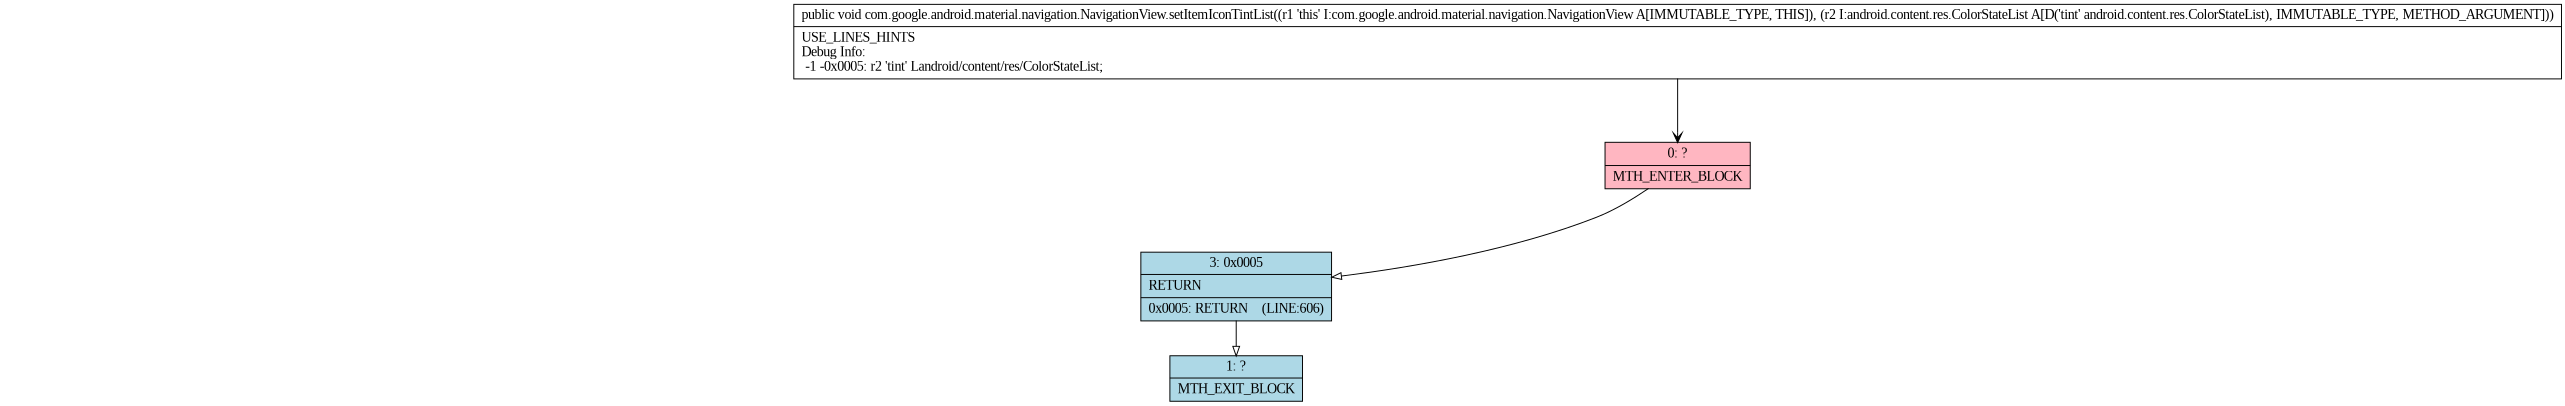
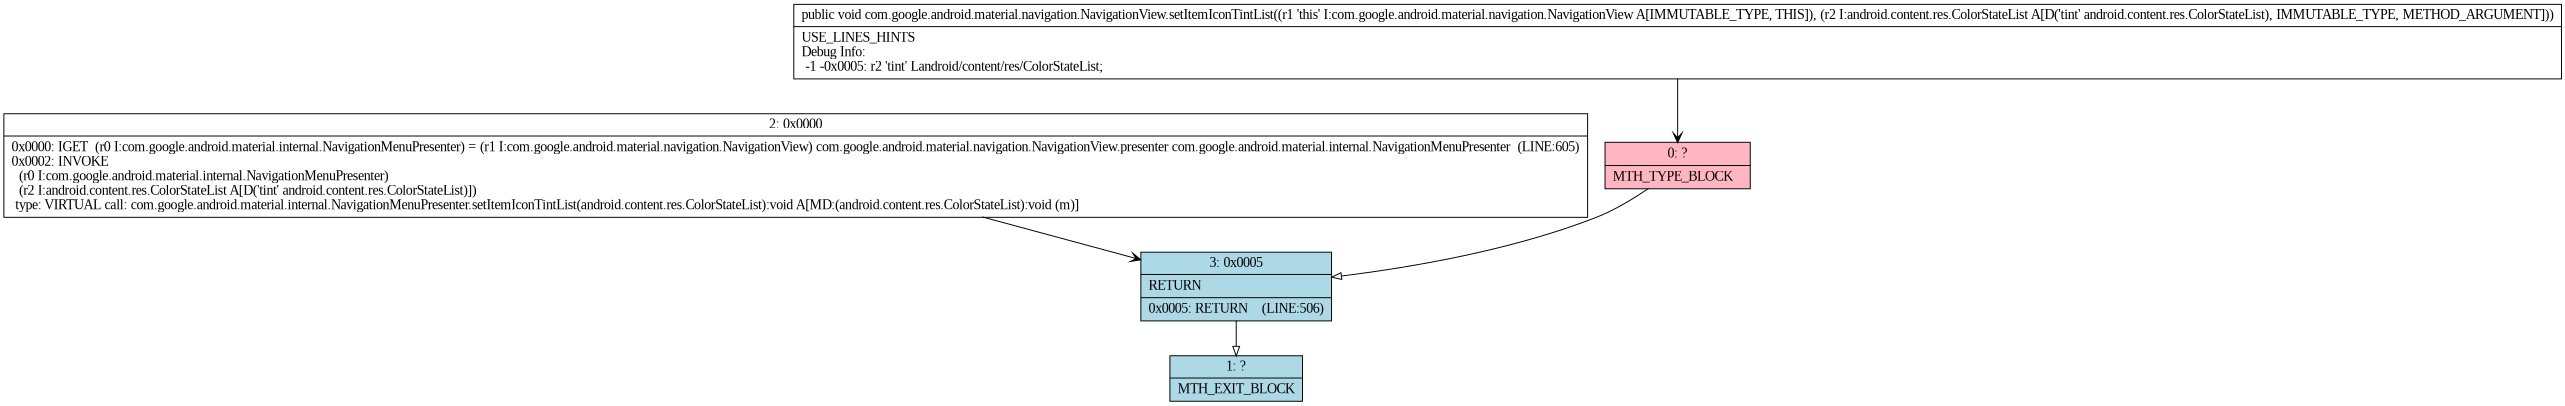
node "2: 0x0000": added
node "0: ?": text "MTH_ENTER_BLOCK" -> "MTH_TYPE_BLOCK"
node "3: 0x0005": text "0x0005: RETURN    (LINE:606)" -> "0x0005: RETURN    (LINE:506)"
